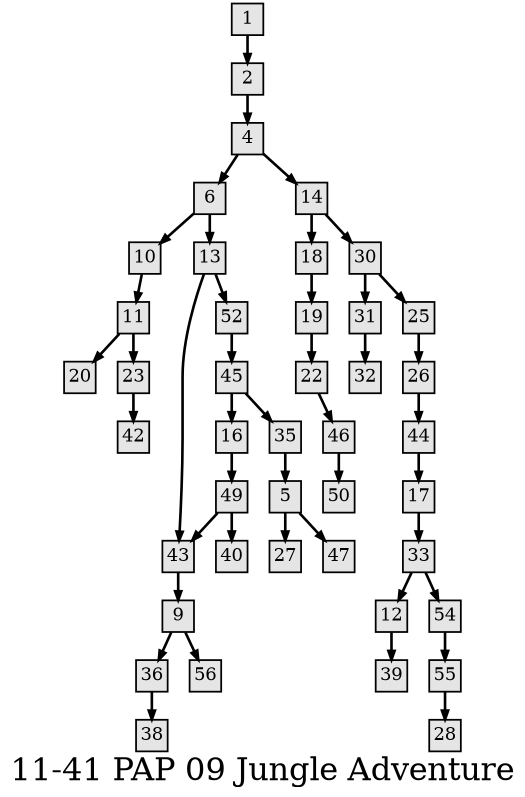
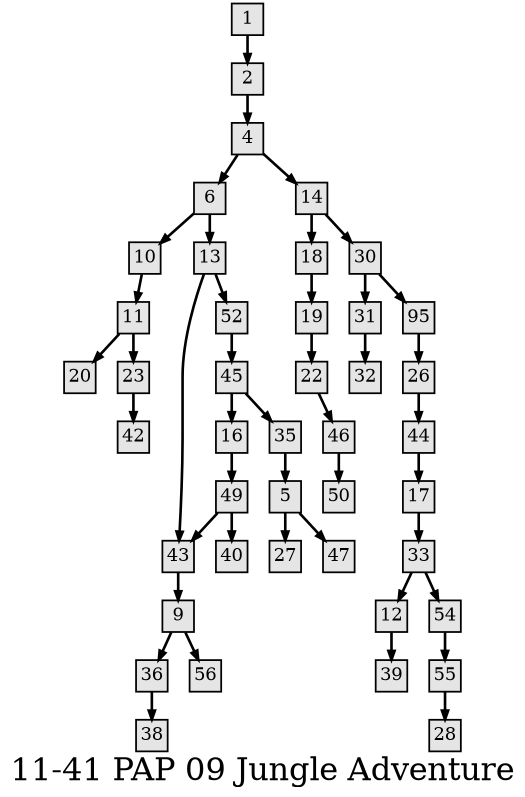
node "25": label "25" -> "95"
